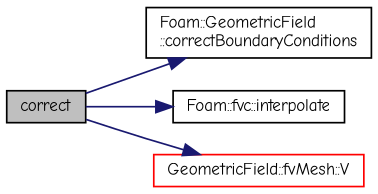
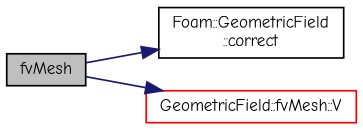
node "Foam::GeometricField ::correctBoundaryConditions": label "Foam::GeometricField ::correctBoundaryConditions" -> "Foam::GeometricField ::correct"
node "correct": label "correct" -> "fvMesh"
node "Foam::fvc::interpolate": removed
